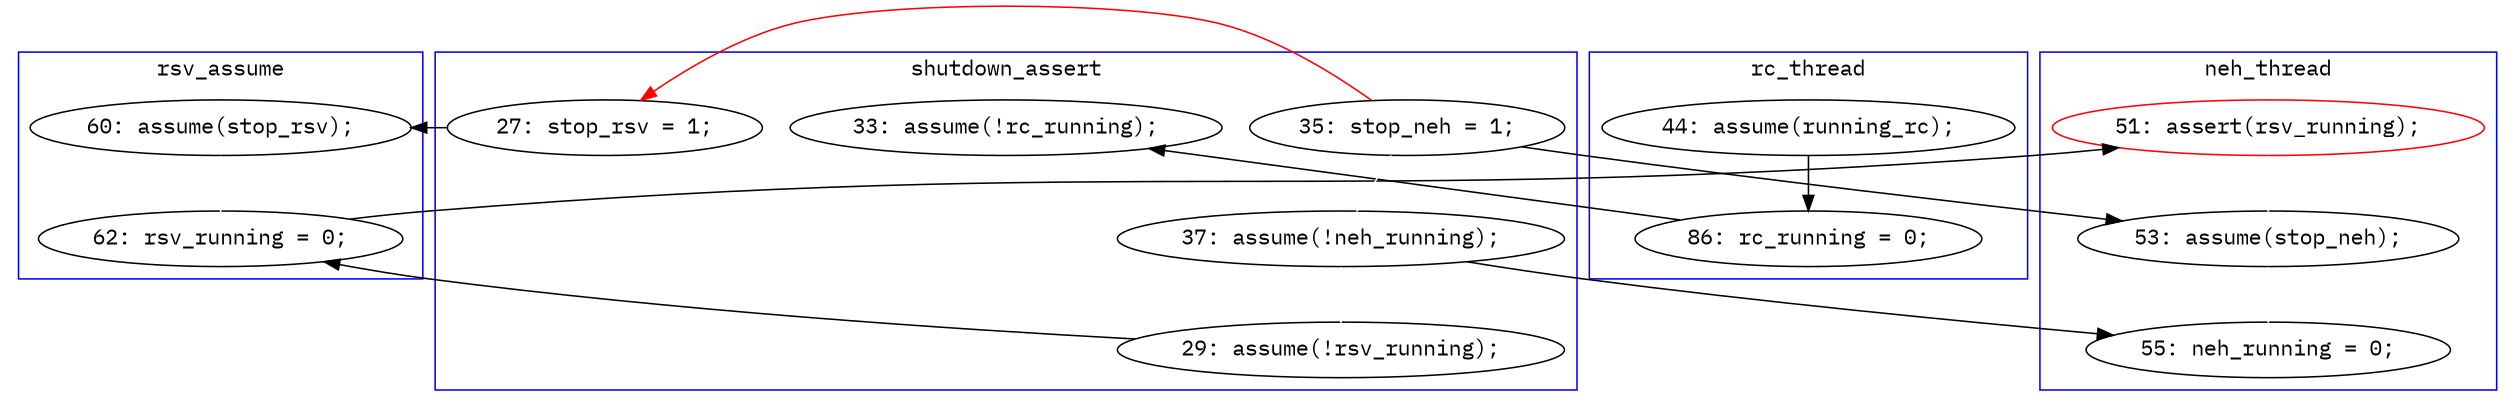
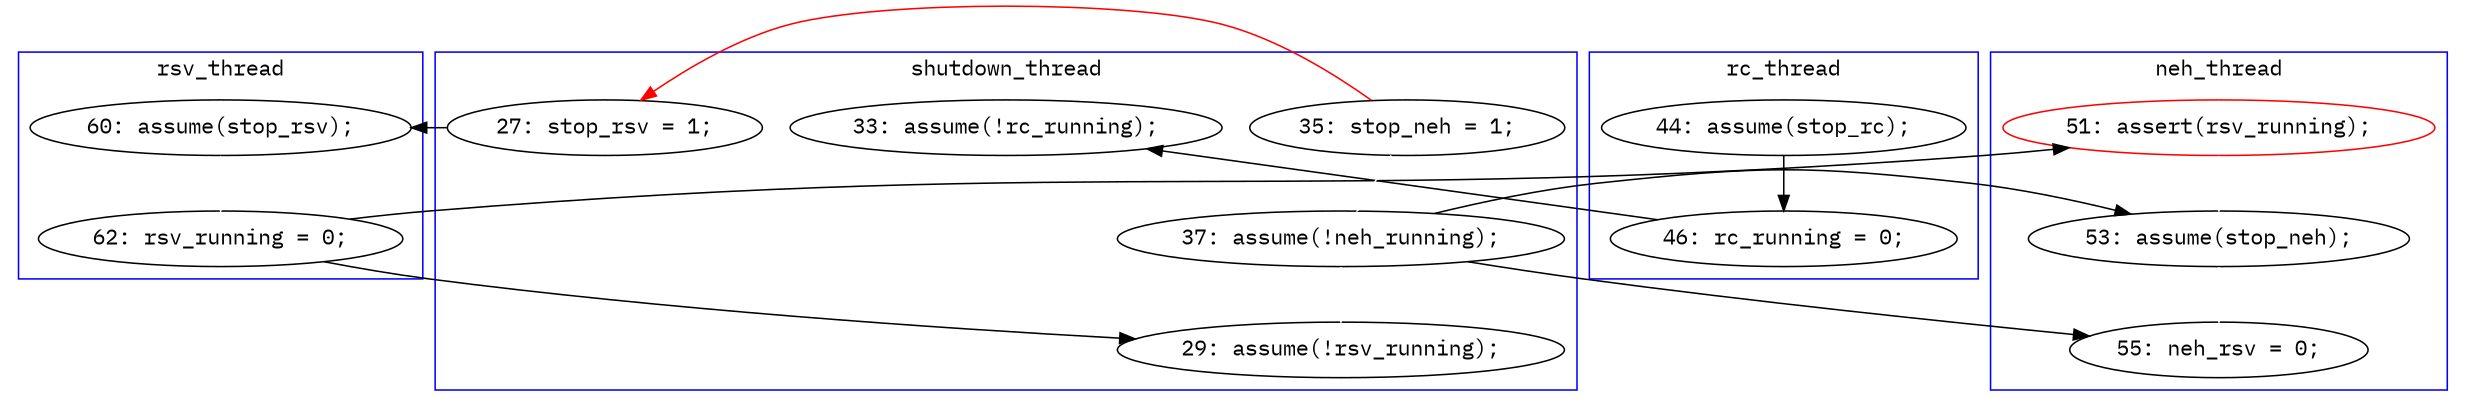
cluster "rsv_assume": label "rsv_assume" -> "rsv_thread"
cluster "shutdown_assert": label "shutdown_assert" -> "shutdown_thread"
node "44: assume(running_rc);": label "44: assume(running_rc);" -> "44: assume(stop_rc);"
edge "35: stop_neh = 1;" -> "53: assume(stop_neh);": now "37: assume(!neh_running);" -> "53: assume(stop_neh);"
node "86: rc_running = 0;": label "86: rc_running = 0;" -> "46: rc_running = 0;"
edge "29: assume(!rsv_running);" -> "62: rsv_running = 0;": reversed
node "55: neh_running = 0;": label "55: neh_running = 0;" -> "55: neh_rsv = 0;"
